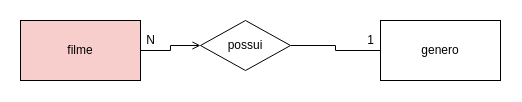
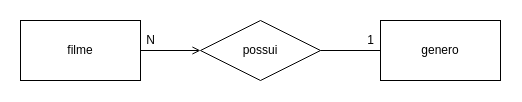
node "possui": size 90x50 -> 120x60
node "filme": fillcolor #f8cecc -> #ffffff
